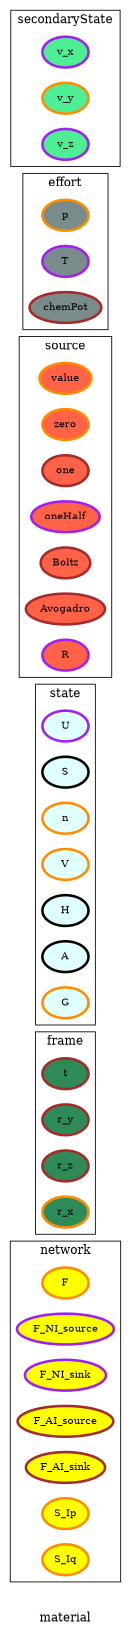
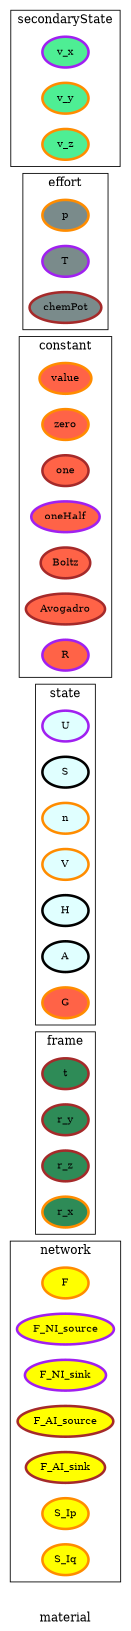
node "v_z": color purple -> darkorange
cluster "source": label "source" -> "constant"
node "G": fillcolor lightcyan -> tomato
